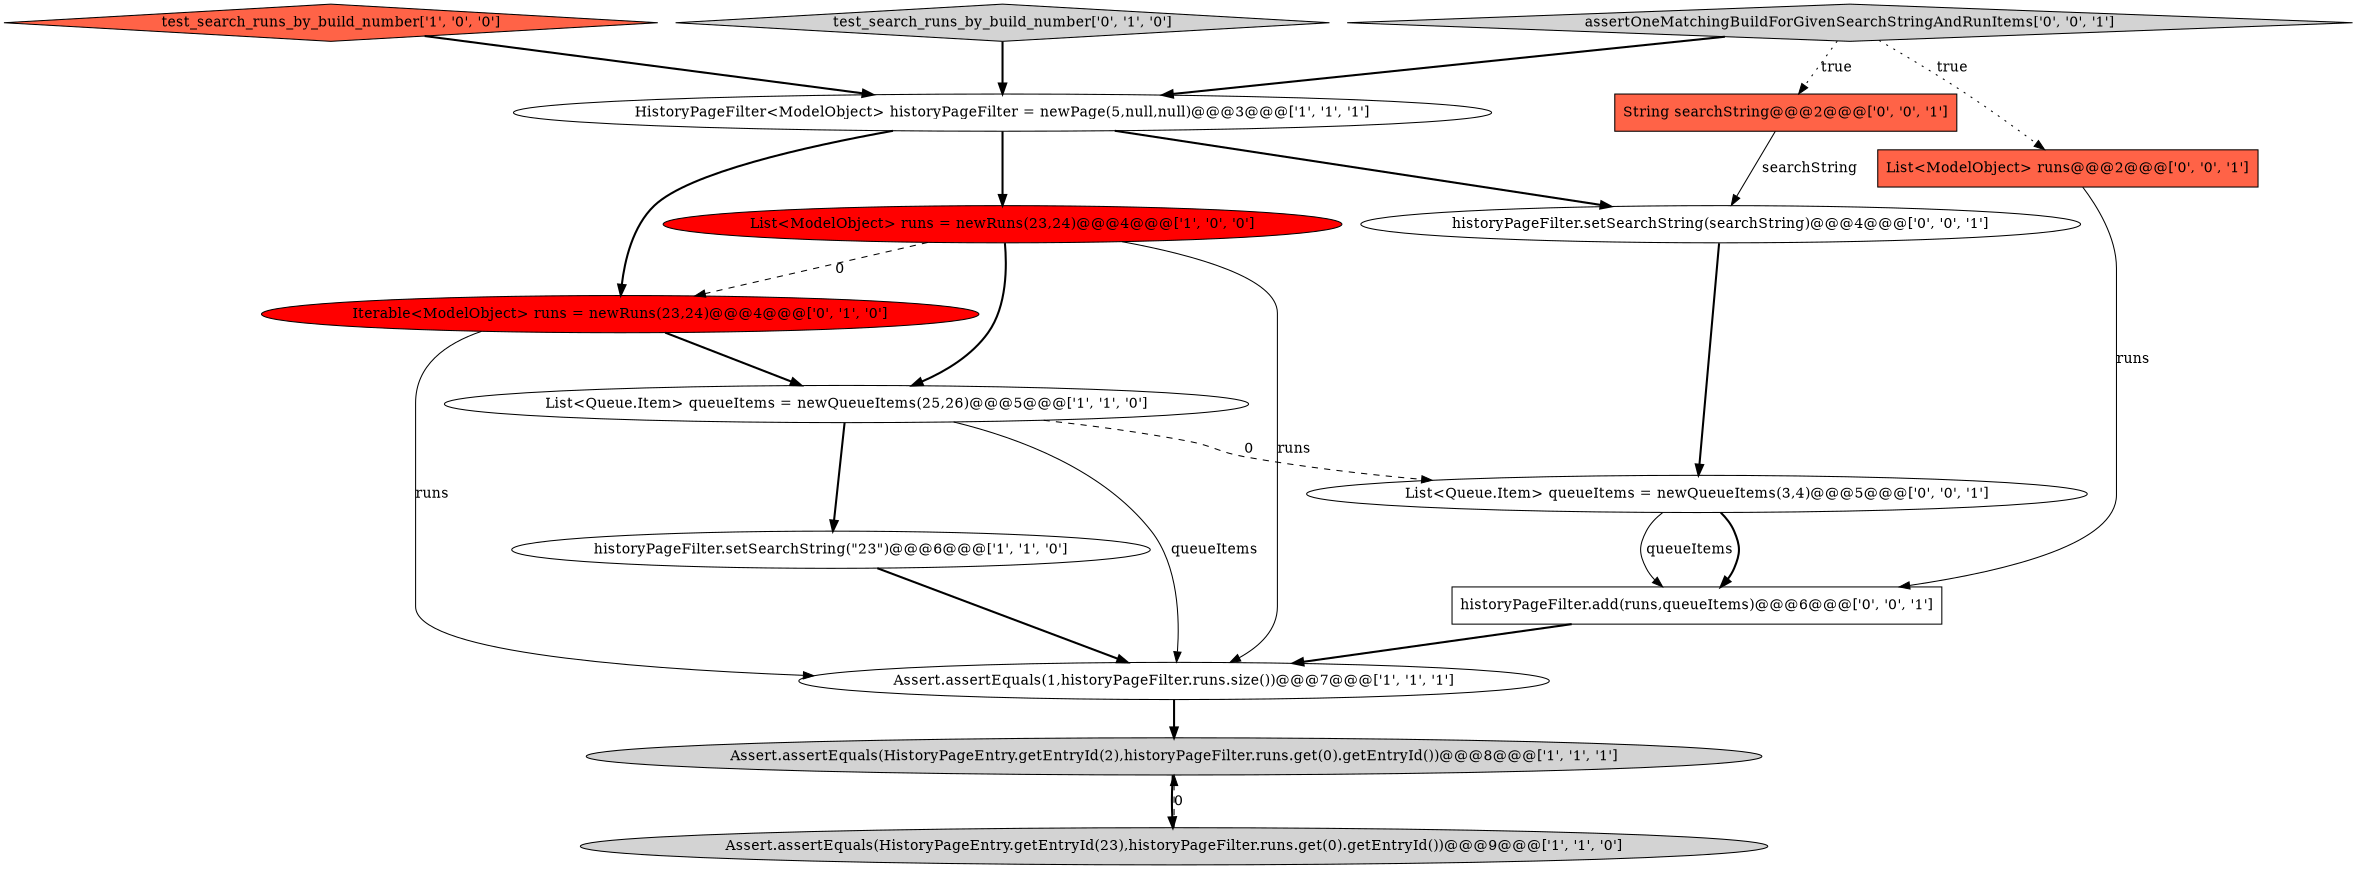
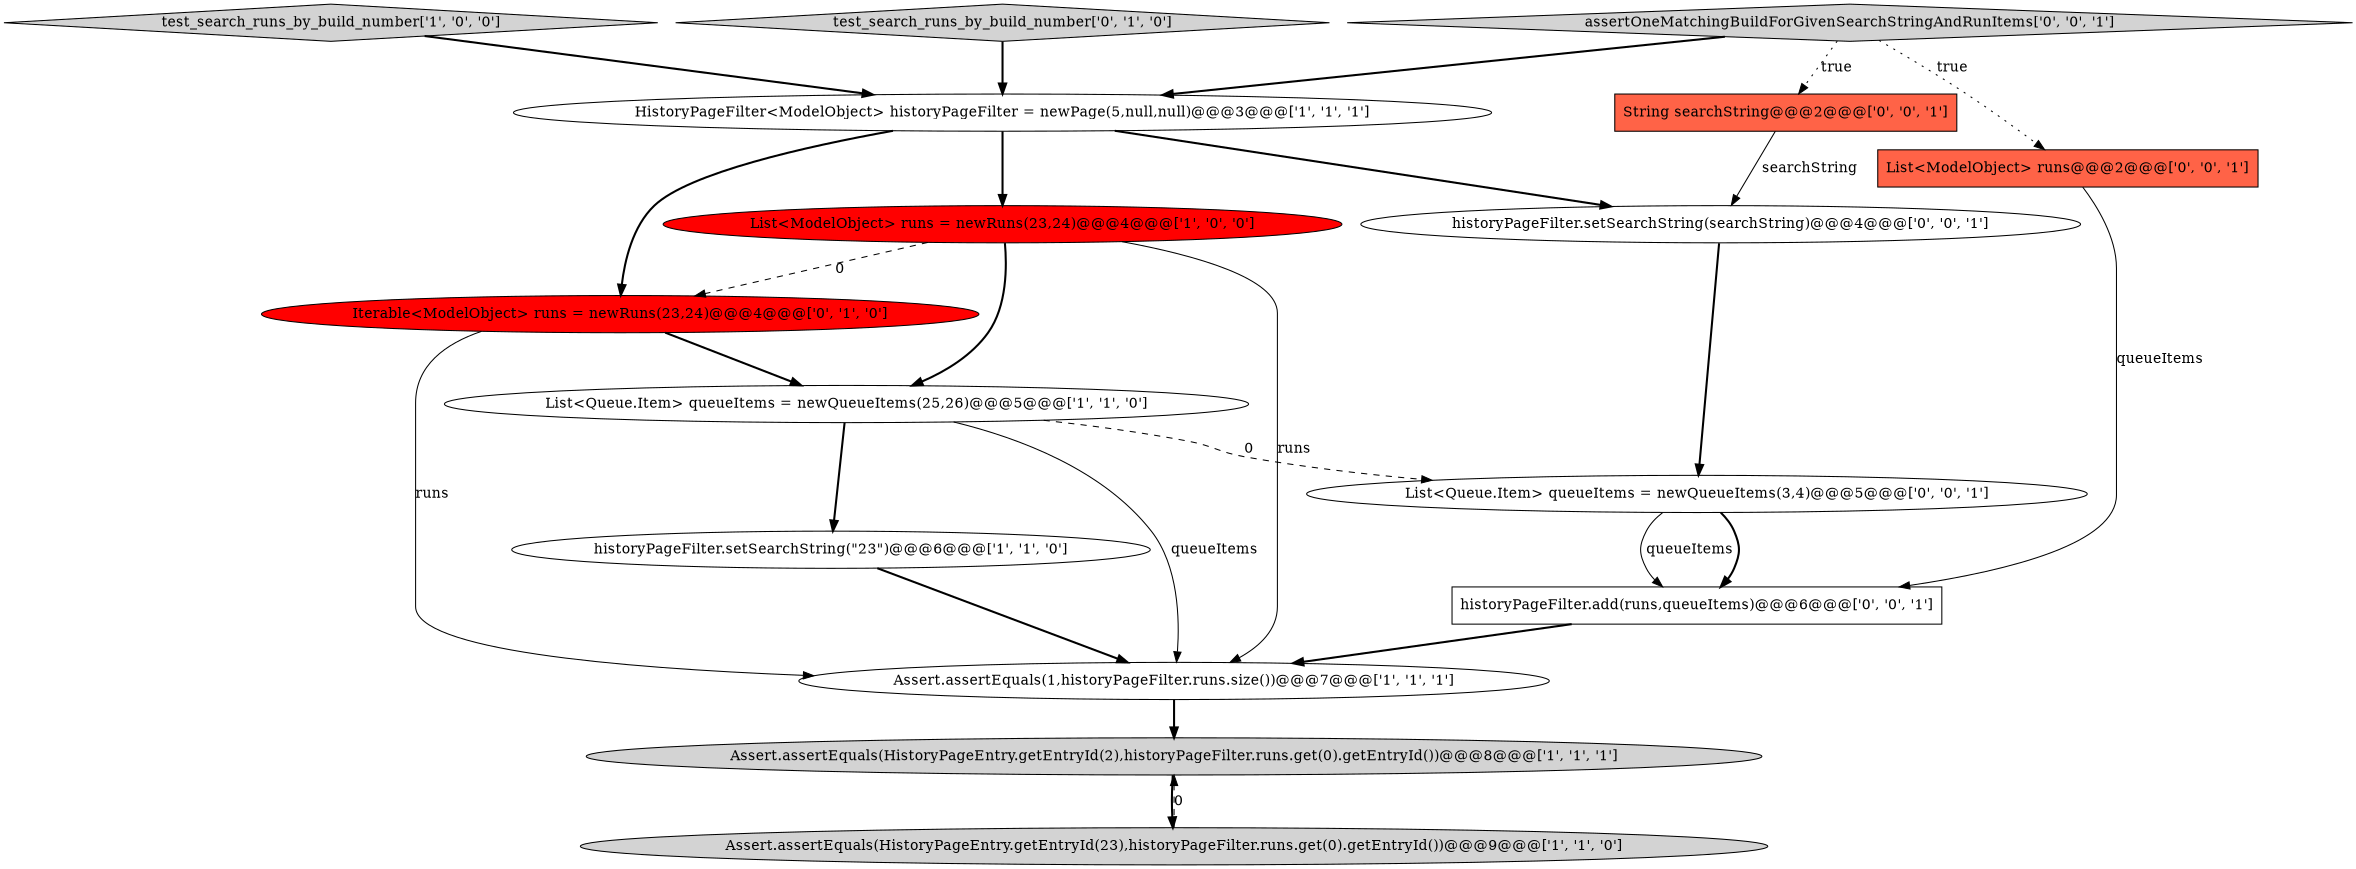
node "test_search_runs_by_build_number['1', '0', '0']": fillcolor tomato -> lightgray
edge "List<ModelObject> runs@@@2@@@['0', '0', '1']" -> "historyPageFilter.add(runs,queueItems)@@@6@@@['0', '0', '1']": label "runs" -> "queueItems"
